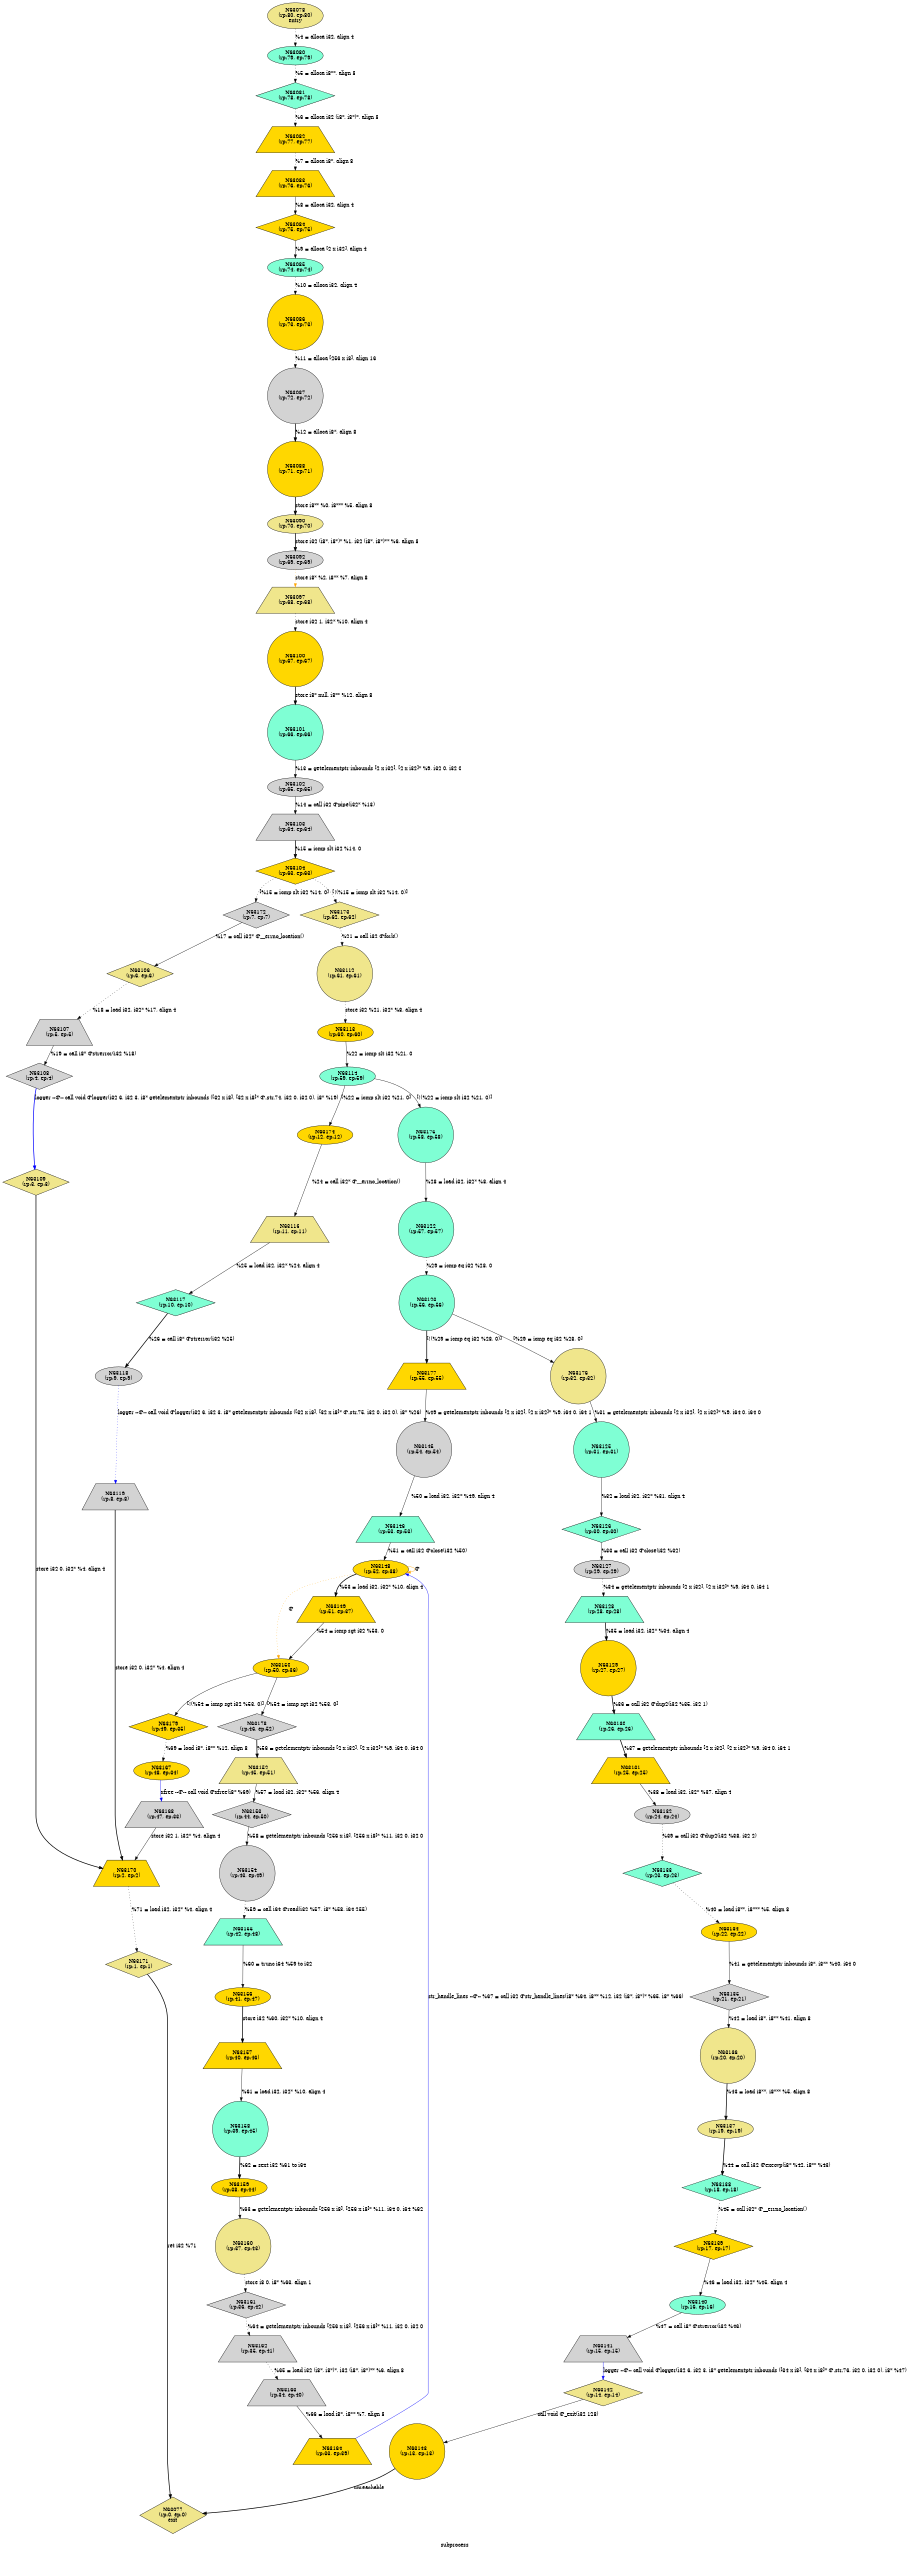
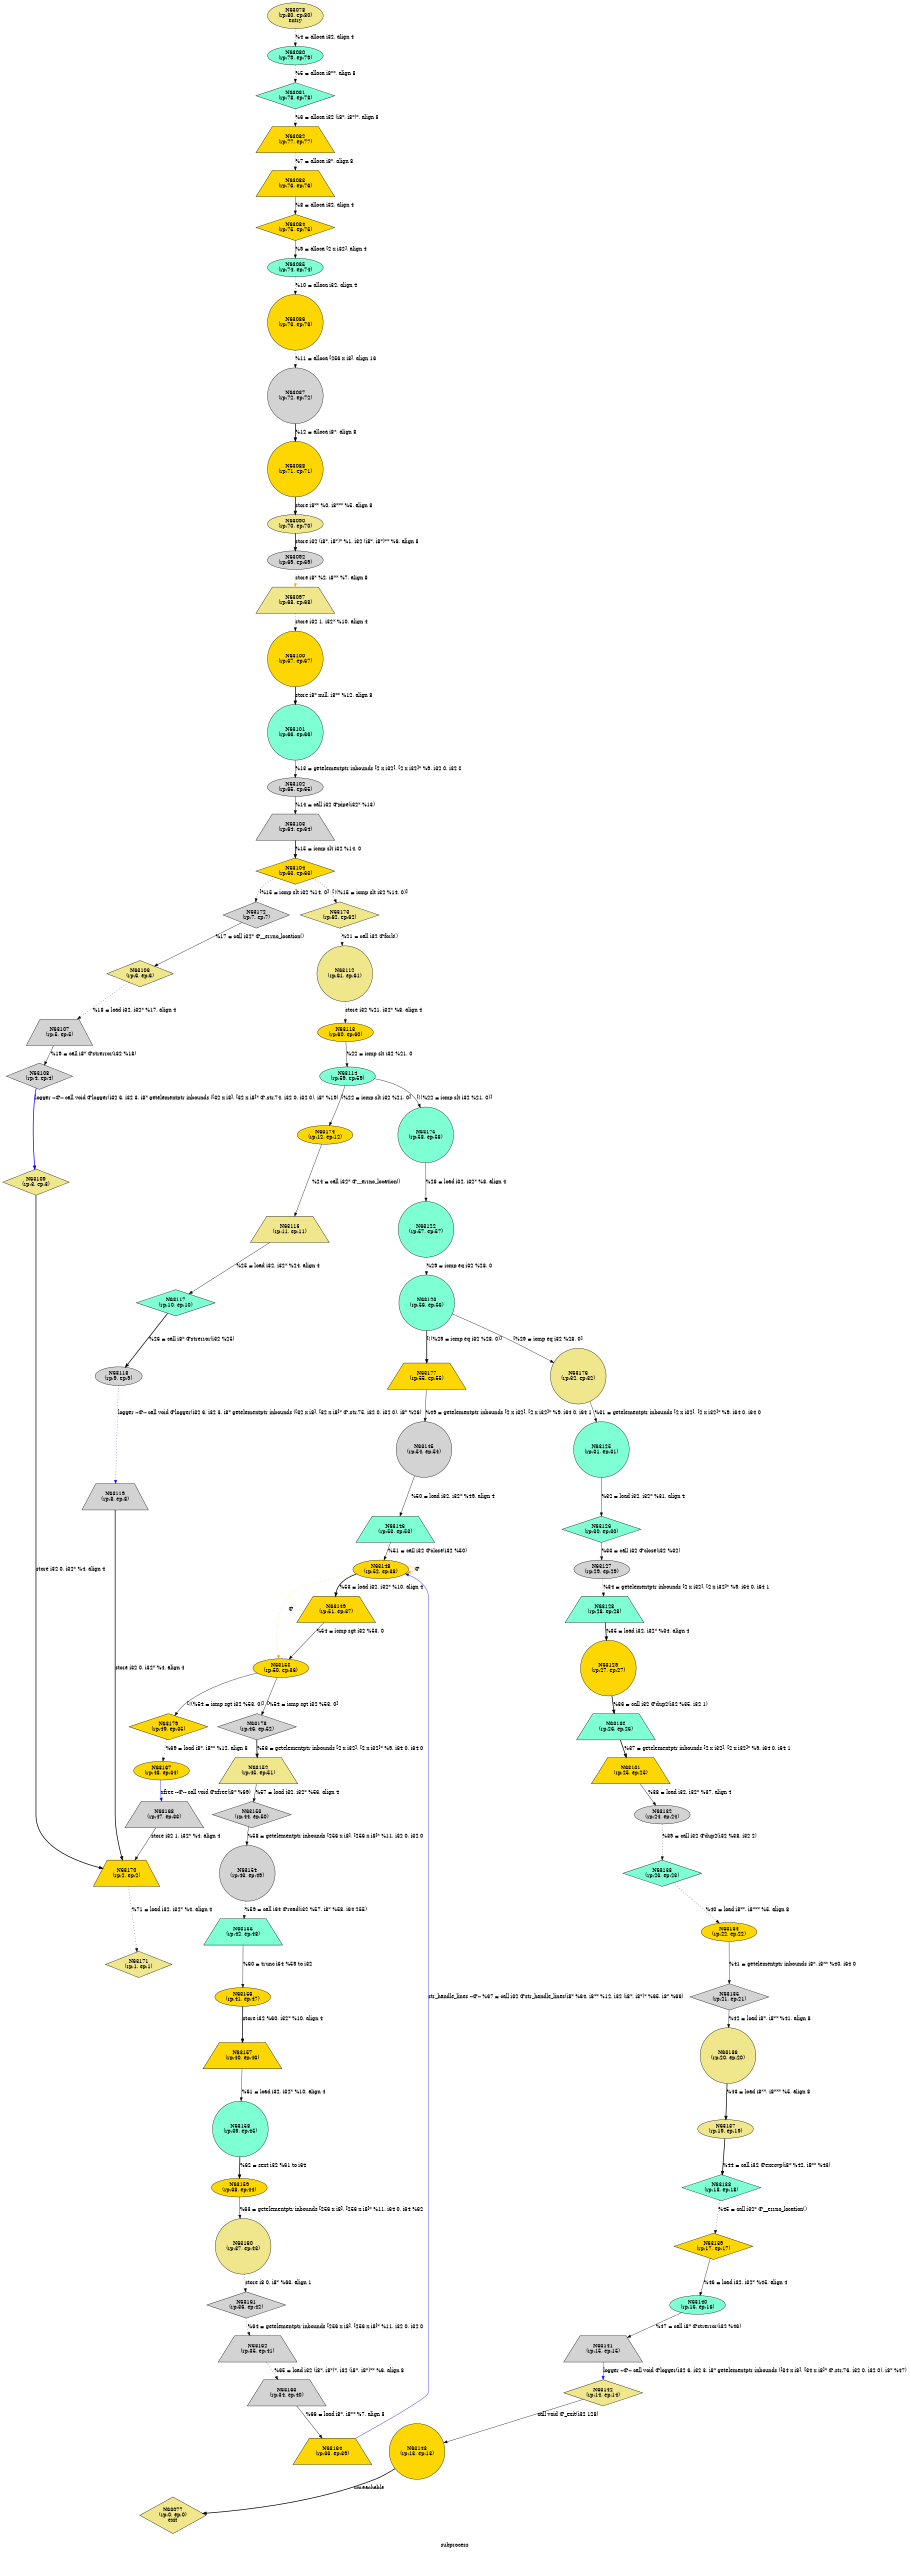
edge "N63171 (rp:1, ep:1)" -> "N63077 (rp:0, ep:0) exit": removed, label "ret i32 %71"
